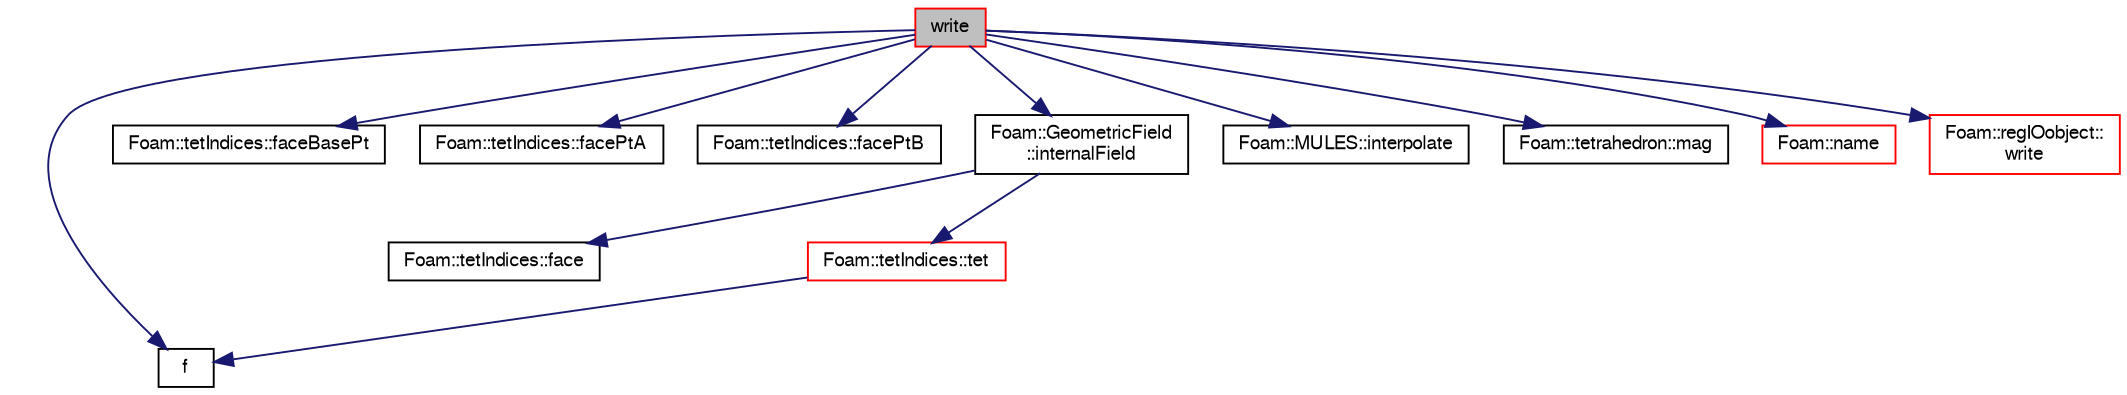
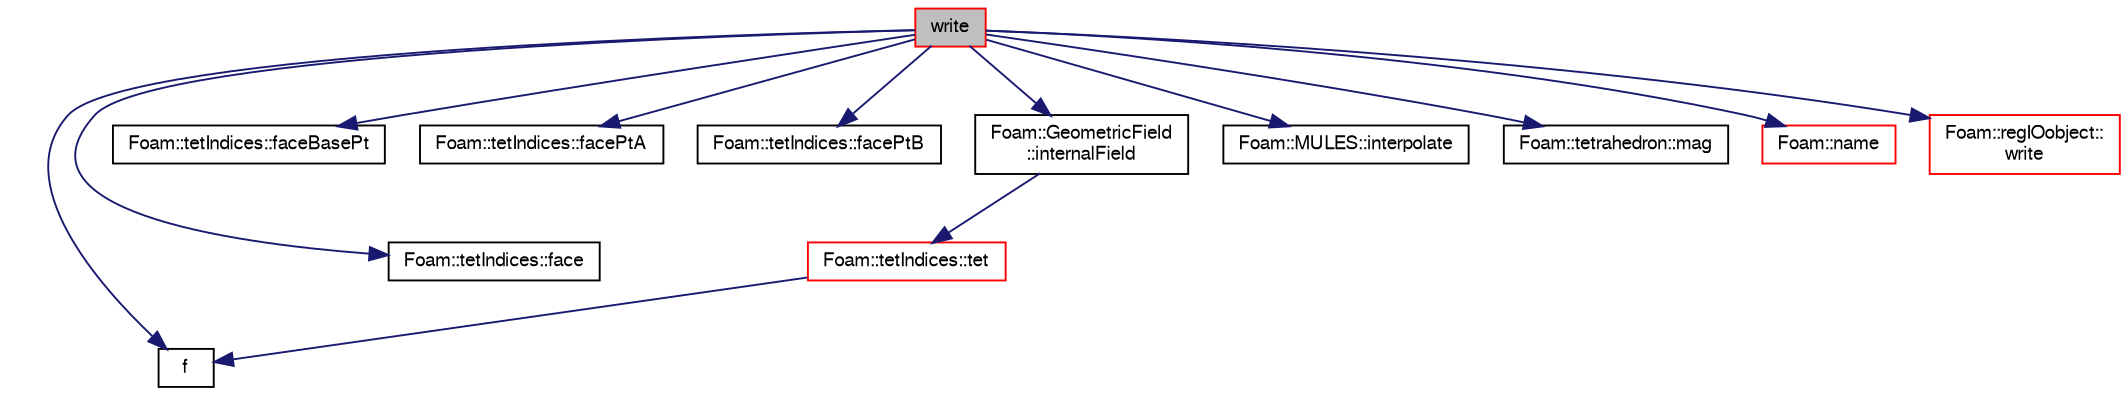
edge "Foam::GeometricField ::internalField" -> "Foam::tetIndices::face": now "write" -> "Foam::tetIndices::face"
